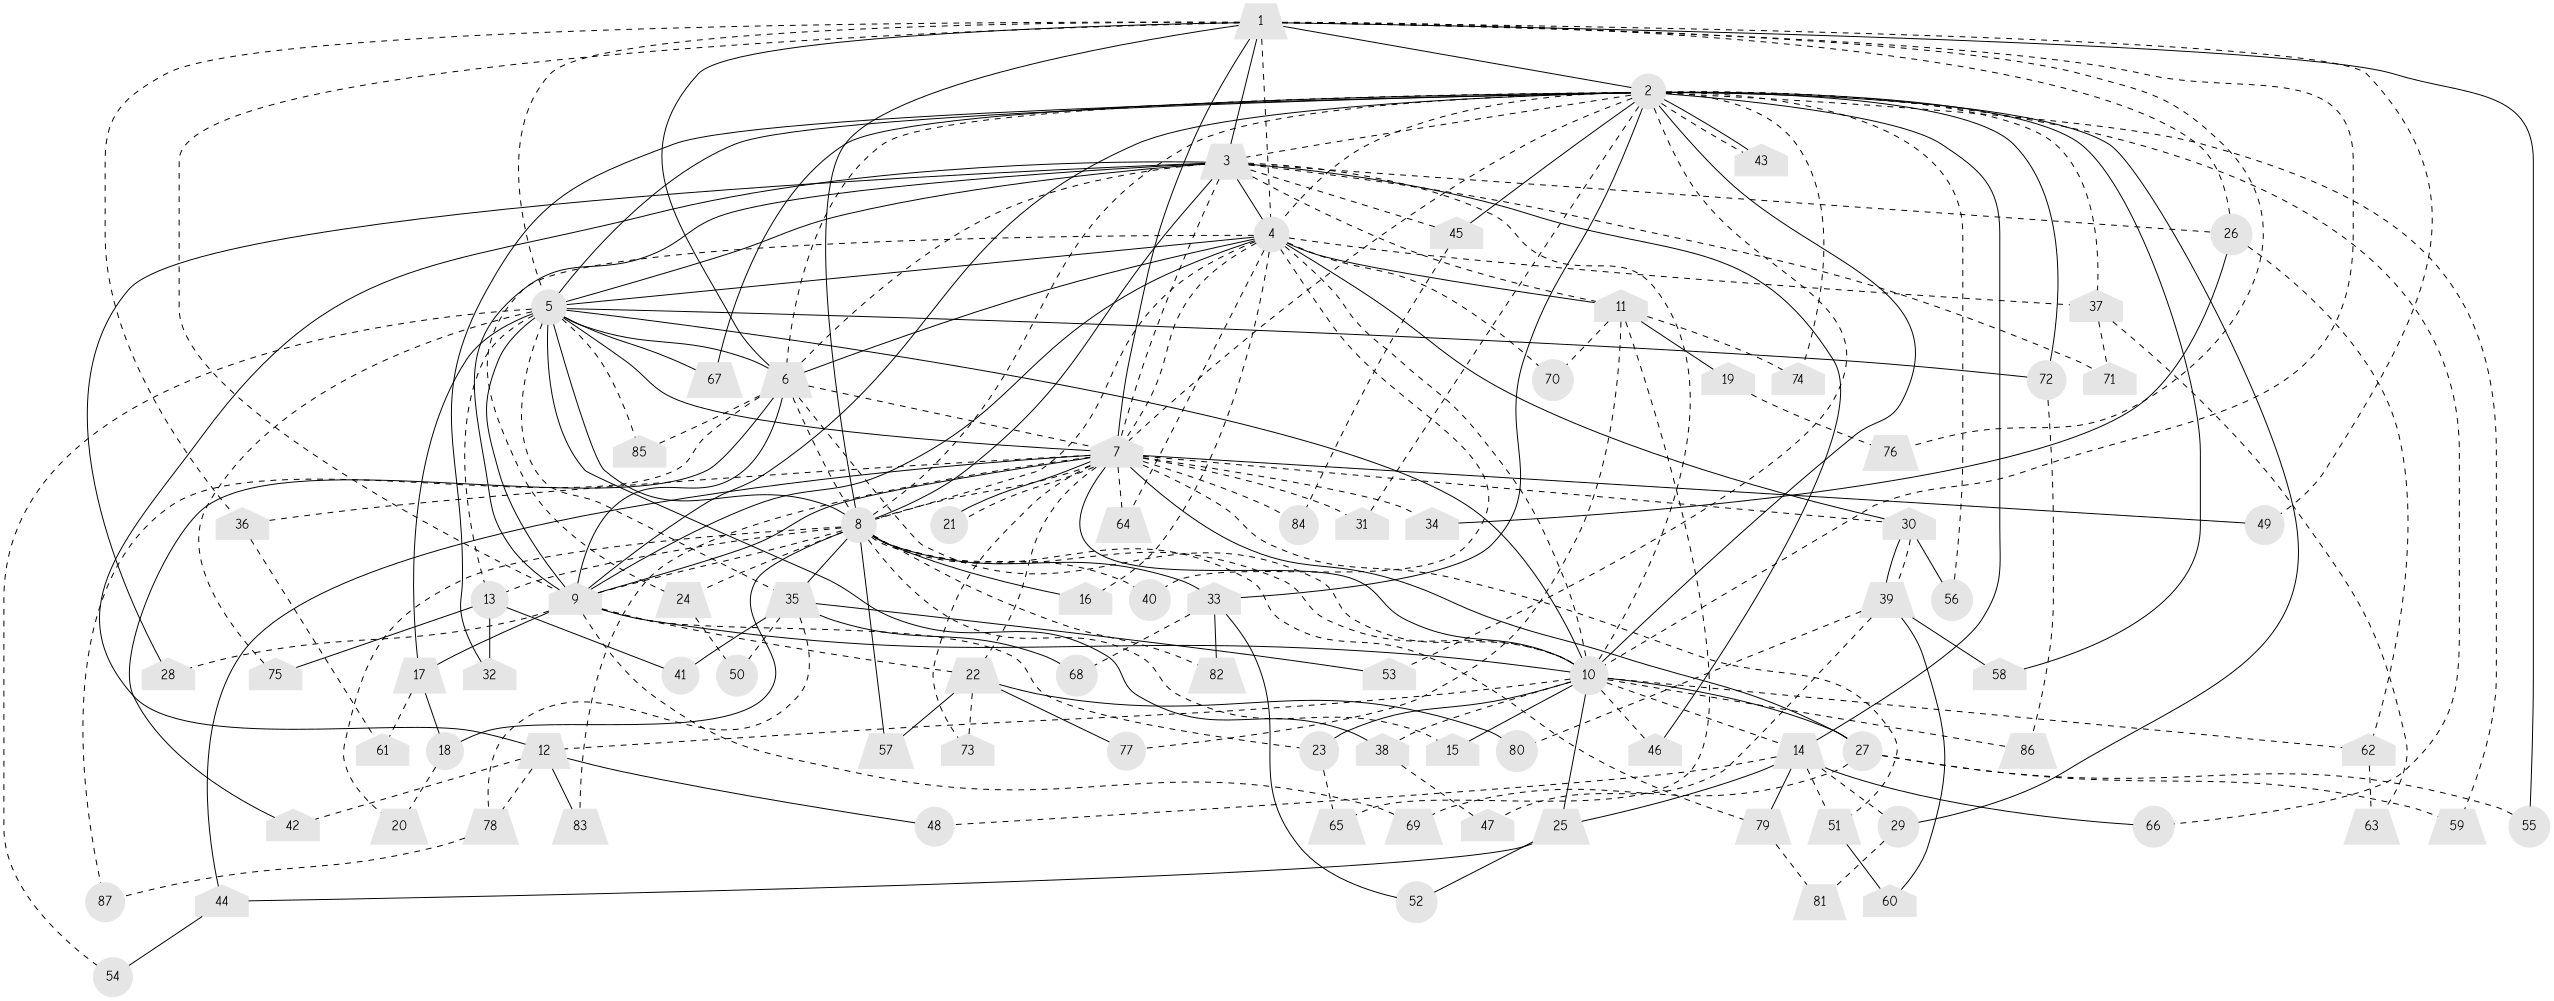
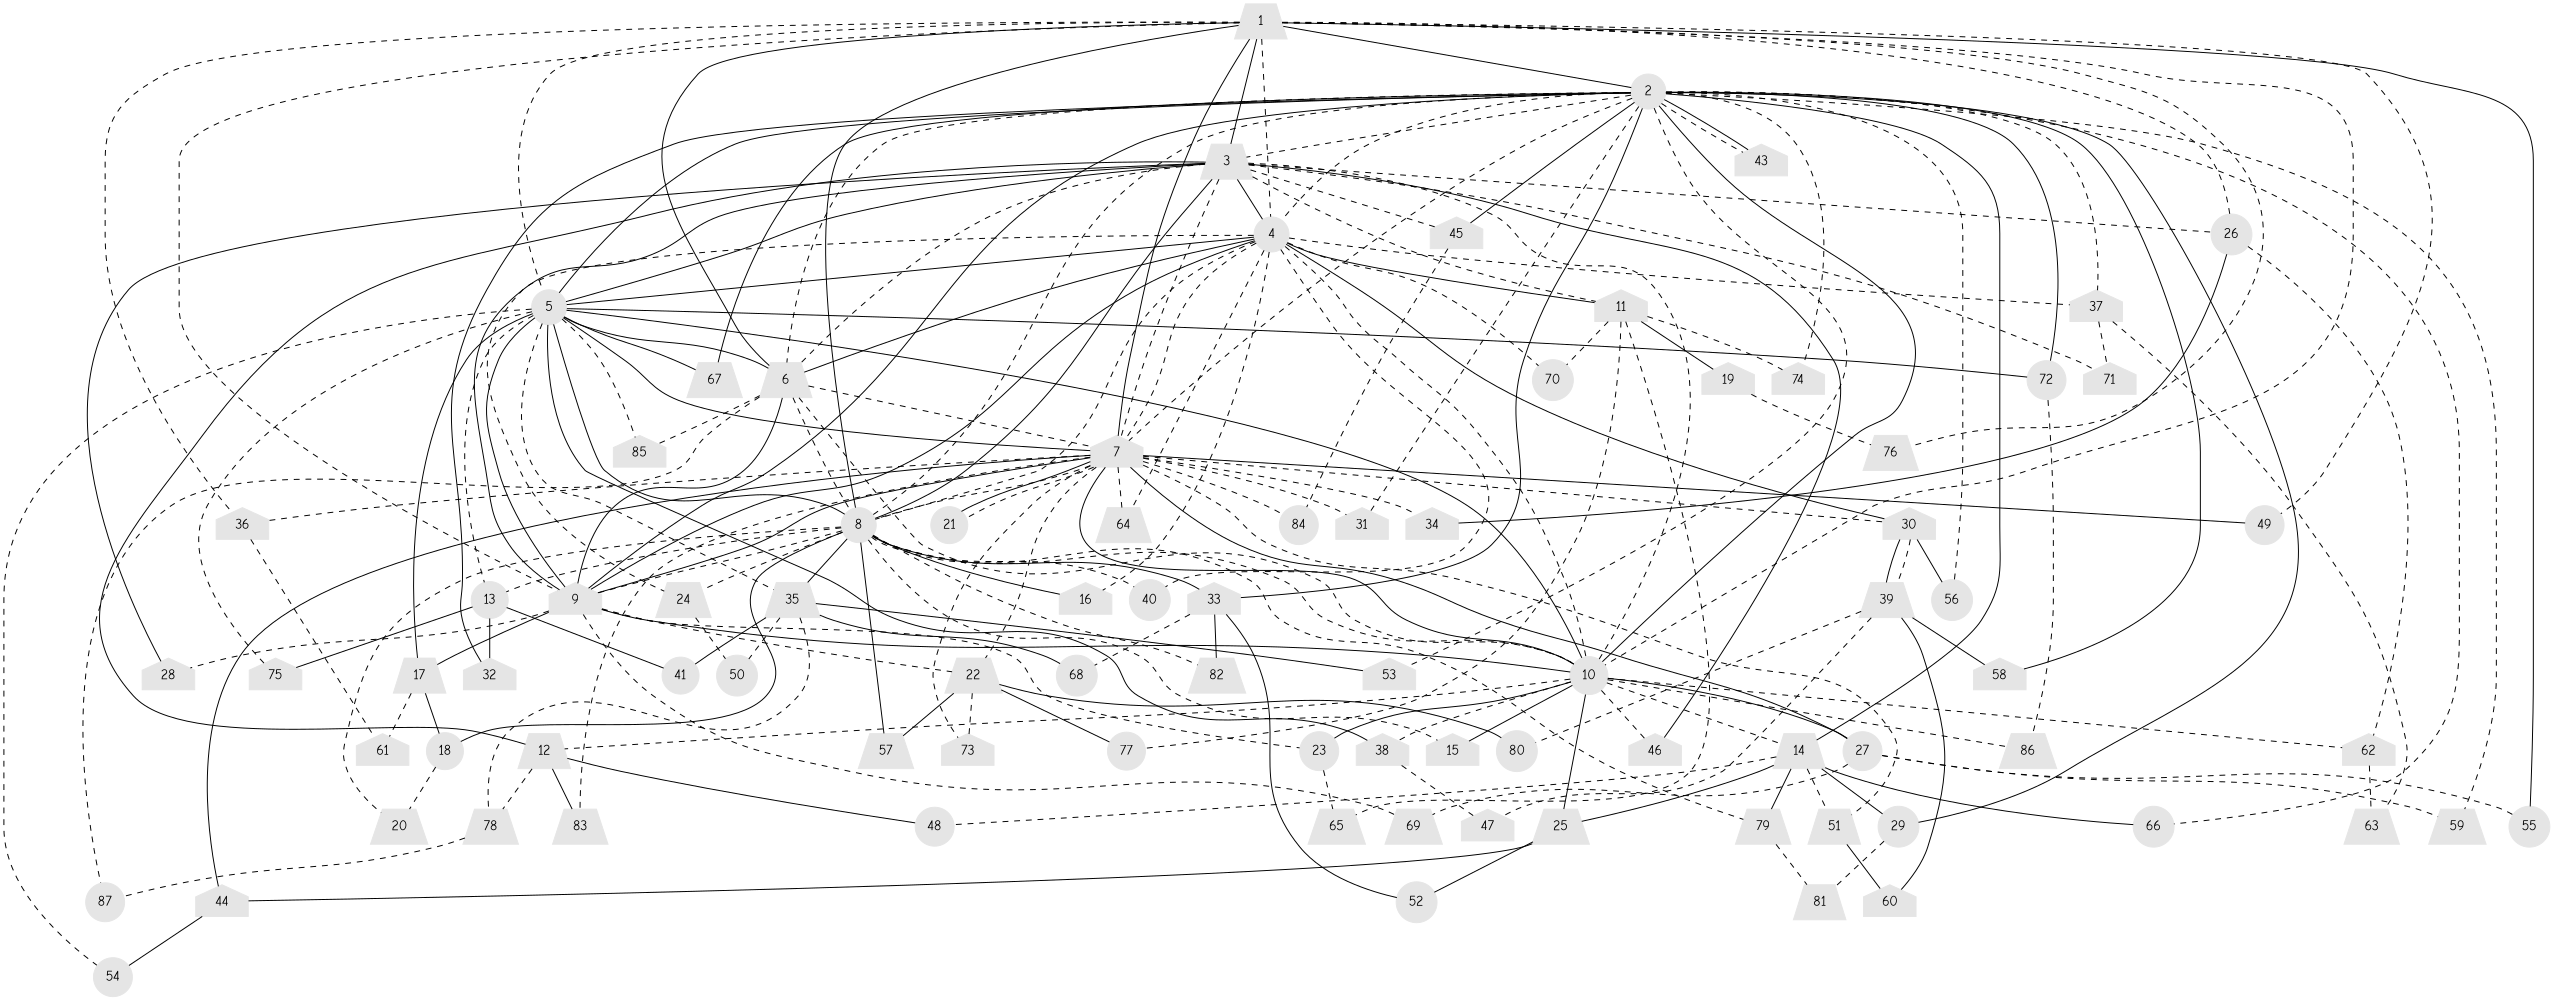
edge "14" -- "29": style dashed -> solid
node "42": removed
